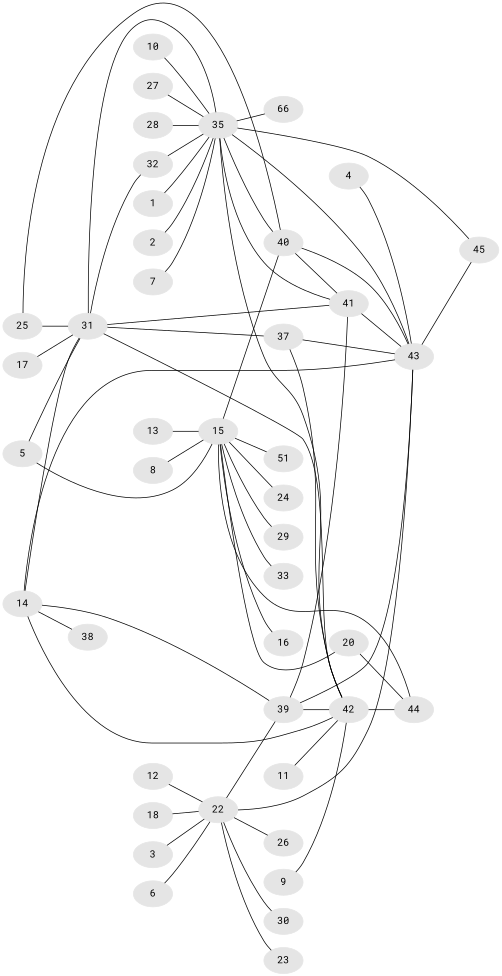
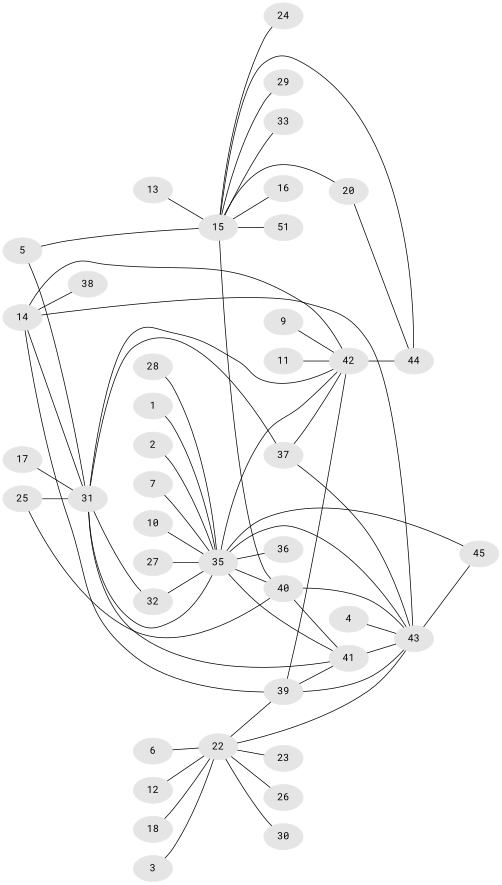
node "66": label "66" -> "36"
node "8": removed
